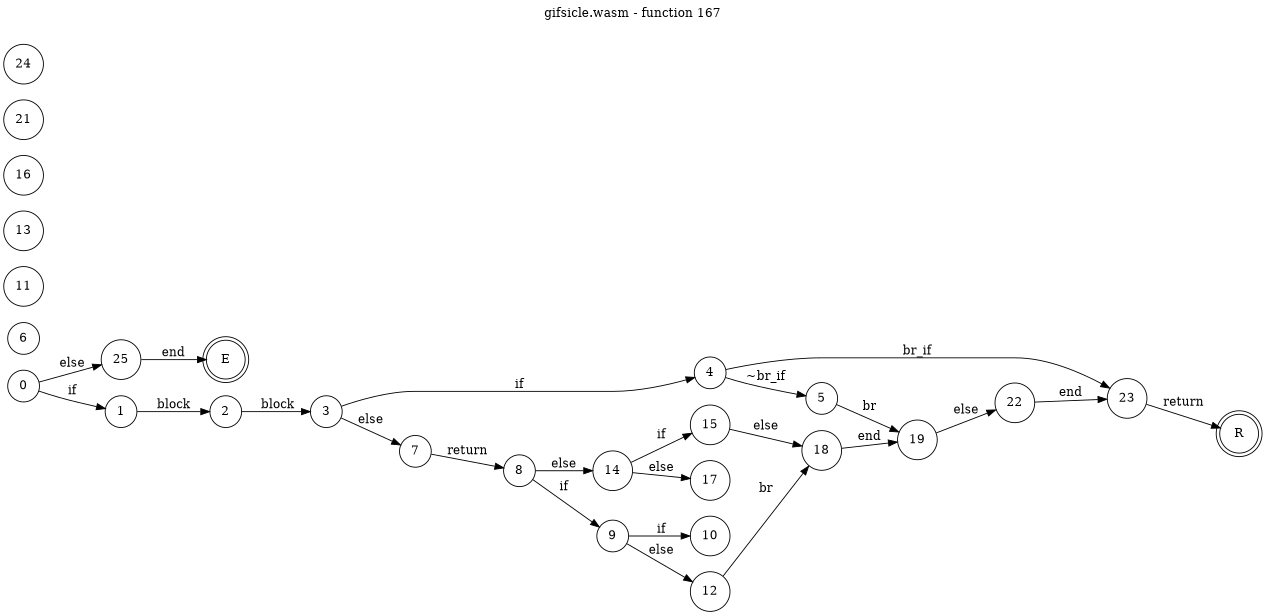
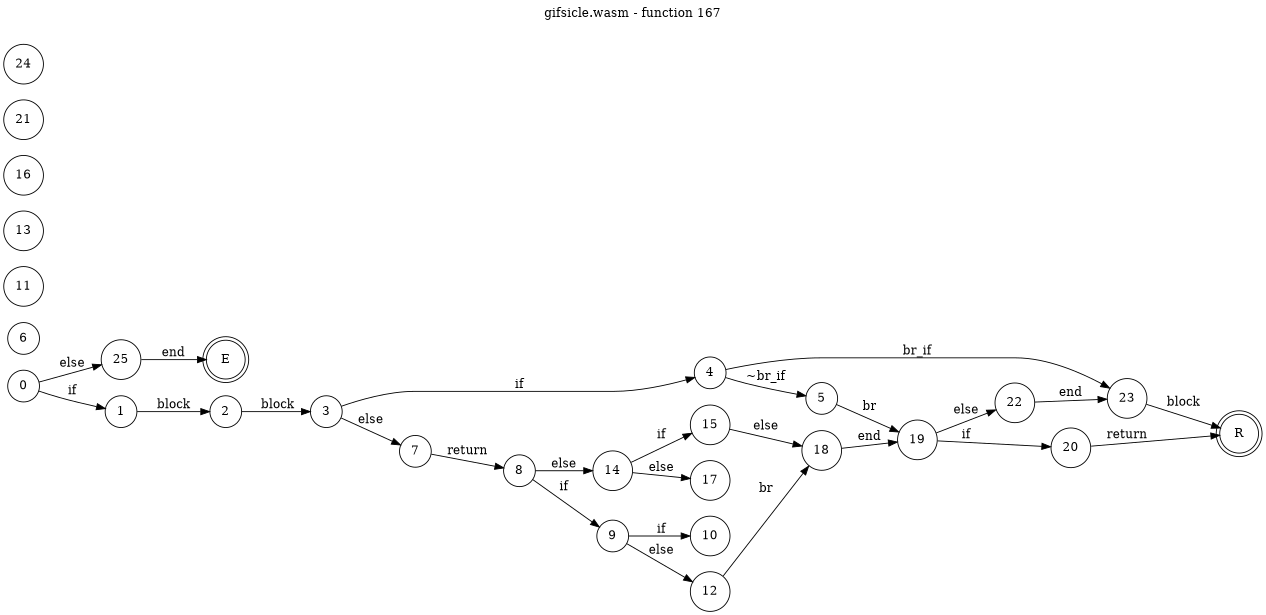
edge "23" -> "R": label "return" -> "block"
node "20": added
